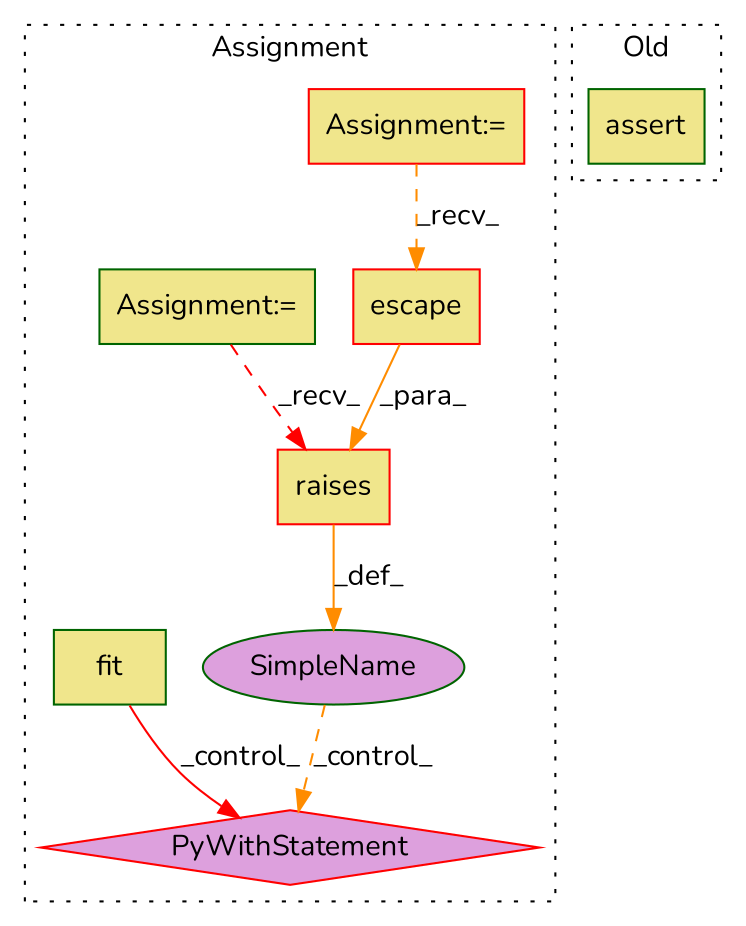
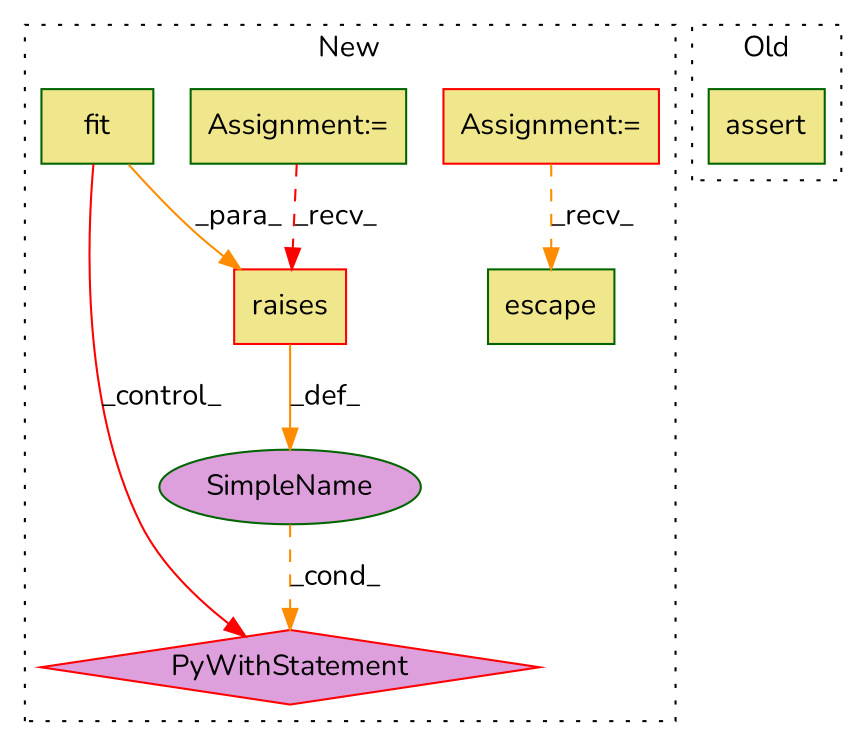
cluster "Assignment": label "Assignment" -> "New"
node "escape": color red -> darkgreen
edge "escape" -> "raises": now "fit" -> "raises"
edge "SimpleName" -> "PyWithStatement": label "_control_" -> "_cond_"
